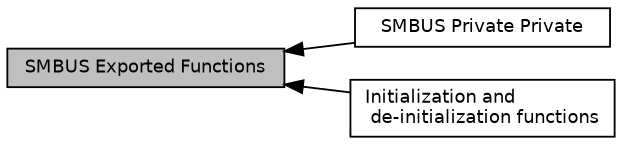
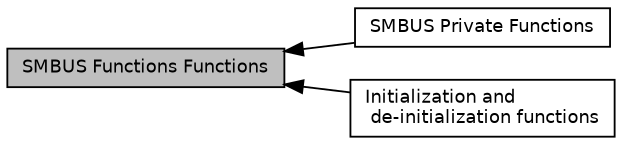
node "SMBUS Private Private": label "SMBUS Private Private" -> "SMBUS Private Functions"
node "SMBUS Exported Functions": label "SMBUS Exported Functions" -> "SMBUS Functions Functions"
